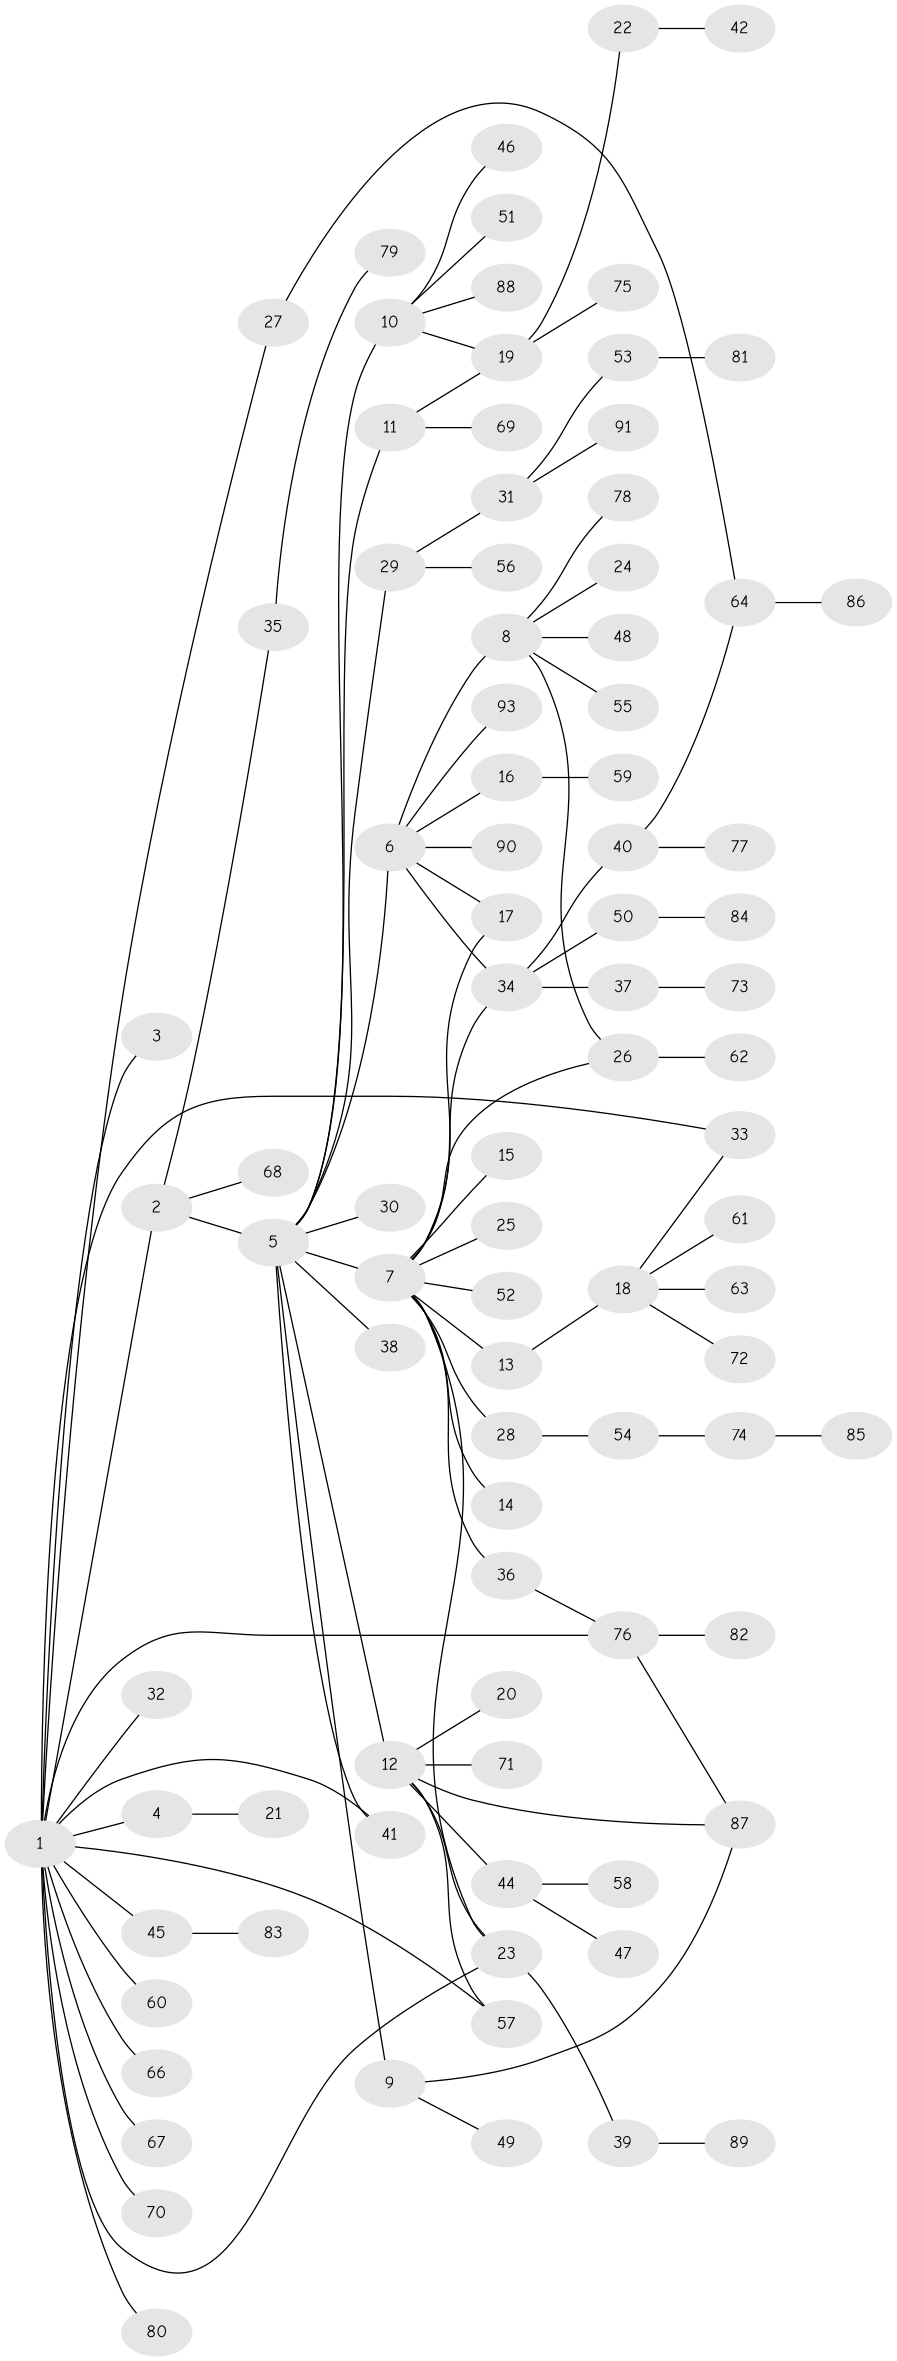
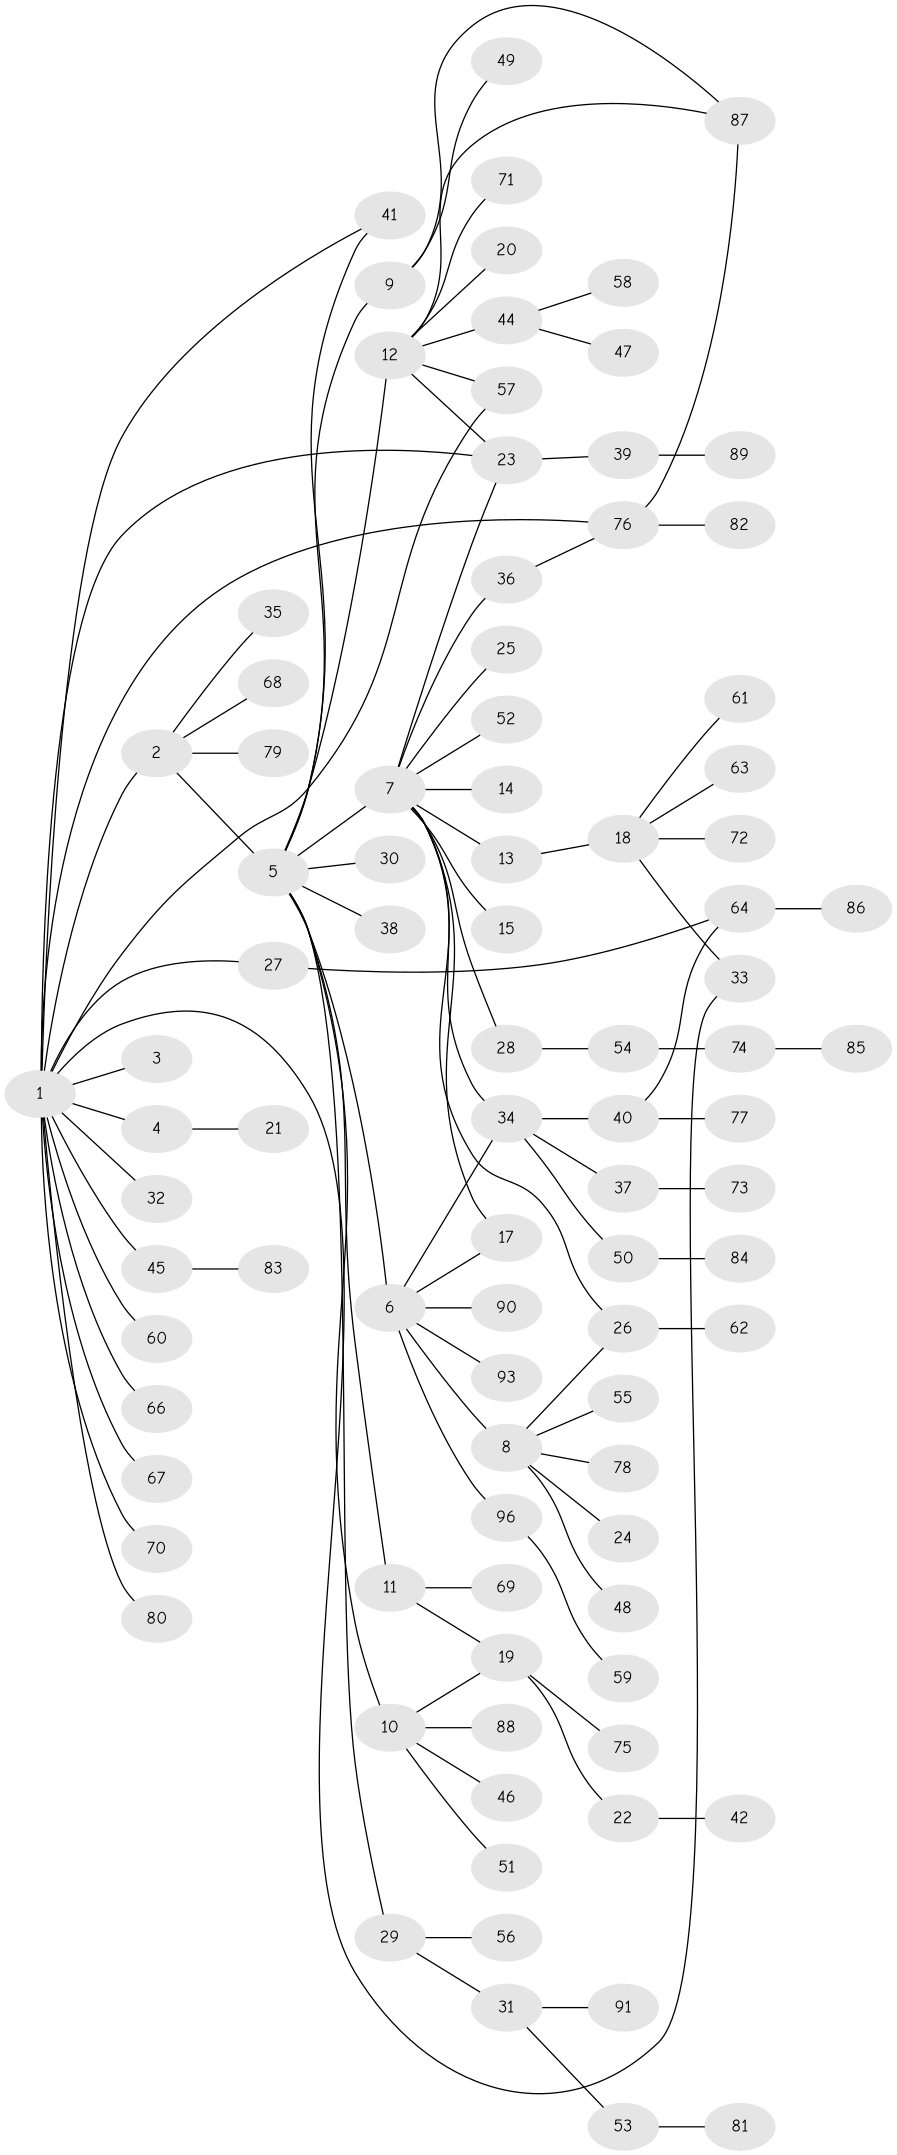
edge "79" -- "35": now "79" -- "2"
node "16": label "16" -> "96"
